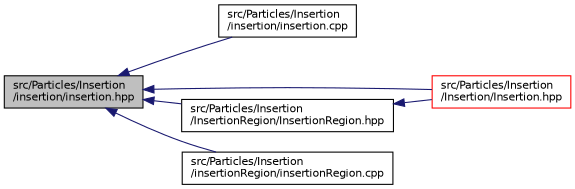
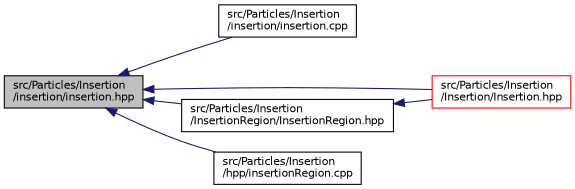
node "src/Particles/Insertion /insertionRegion/insertionRegion.cpp": label "src/Particles/Insertion /insertionRegion/insertionRegion.cpp" -> "src/Particles/Insertion /hpp/insertionRegion.cpp"
